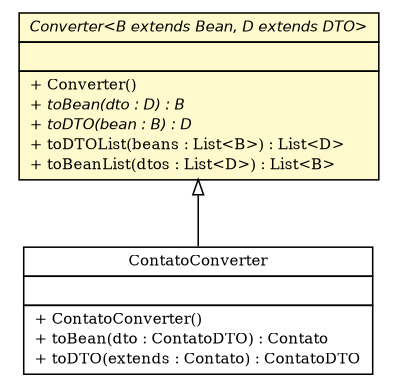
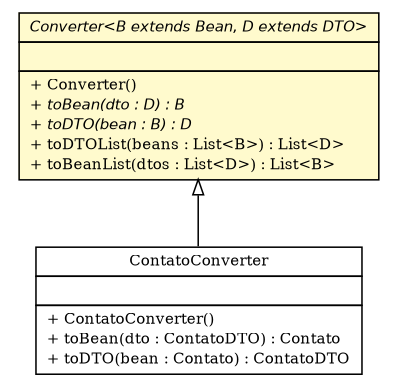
node "ContatoConverter": text "+ toDTO(extends : Contato) : ContatoDTO" -> "+ toDTO(bean : Contato) : ContatoDTO"
